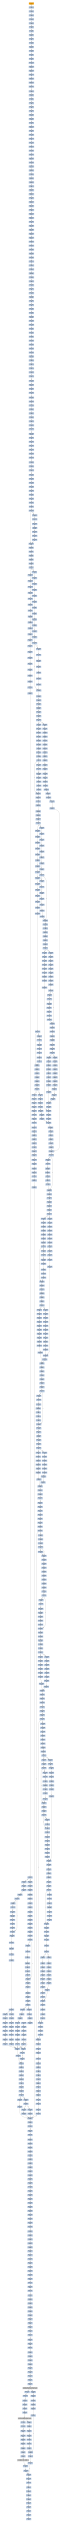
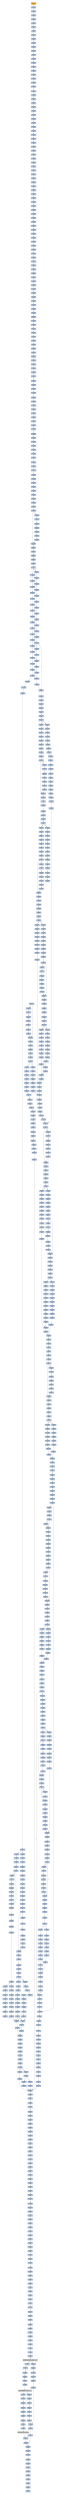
node "0x00438720 leal": removed
